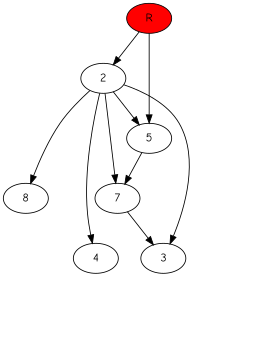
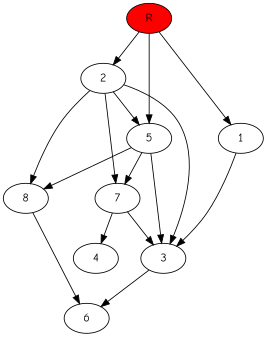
node "1": added
edge "2" -> "4": now "7" -> "4"
edge "5" -> "8": added
edge "5" -> "3": added
node "6": added
